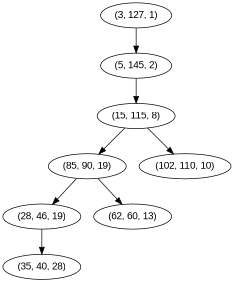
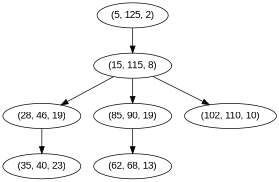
node "(3, 127, 1)": removed
node "(5, 145, 2)": label "(5, 145, 2)" -> "(5, 125, 2)"
edge "(85, 90, 19)" -> "(28, 46, 19)": now "(15, 115, 8)" -> "(28, 46, 19)"
node "(62, 60, 13)": label "(62, 60, 13)" -> "(62, 68, 13)"
node "(35, 40, 28)": label "(35, 40, 28)" -> "(35, 40, 23)"
